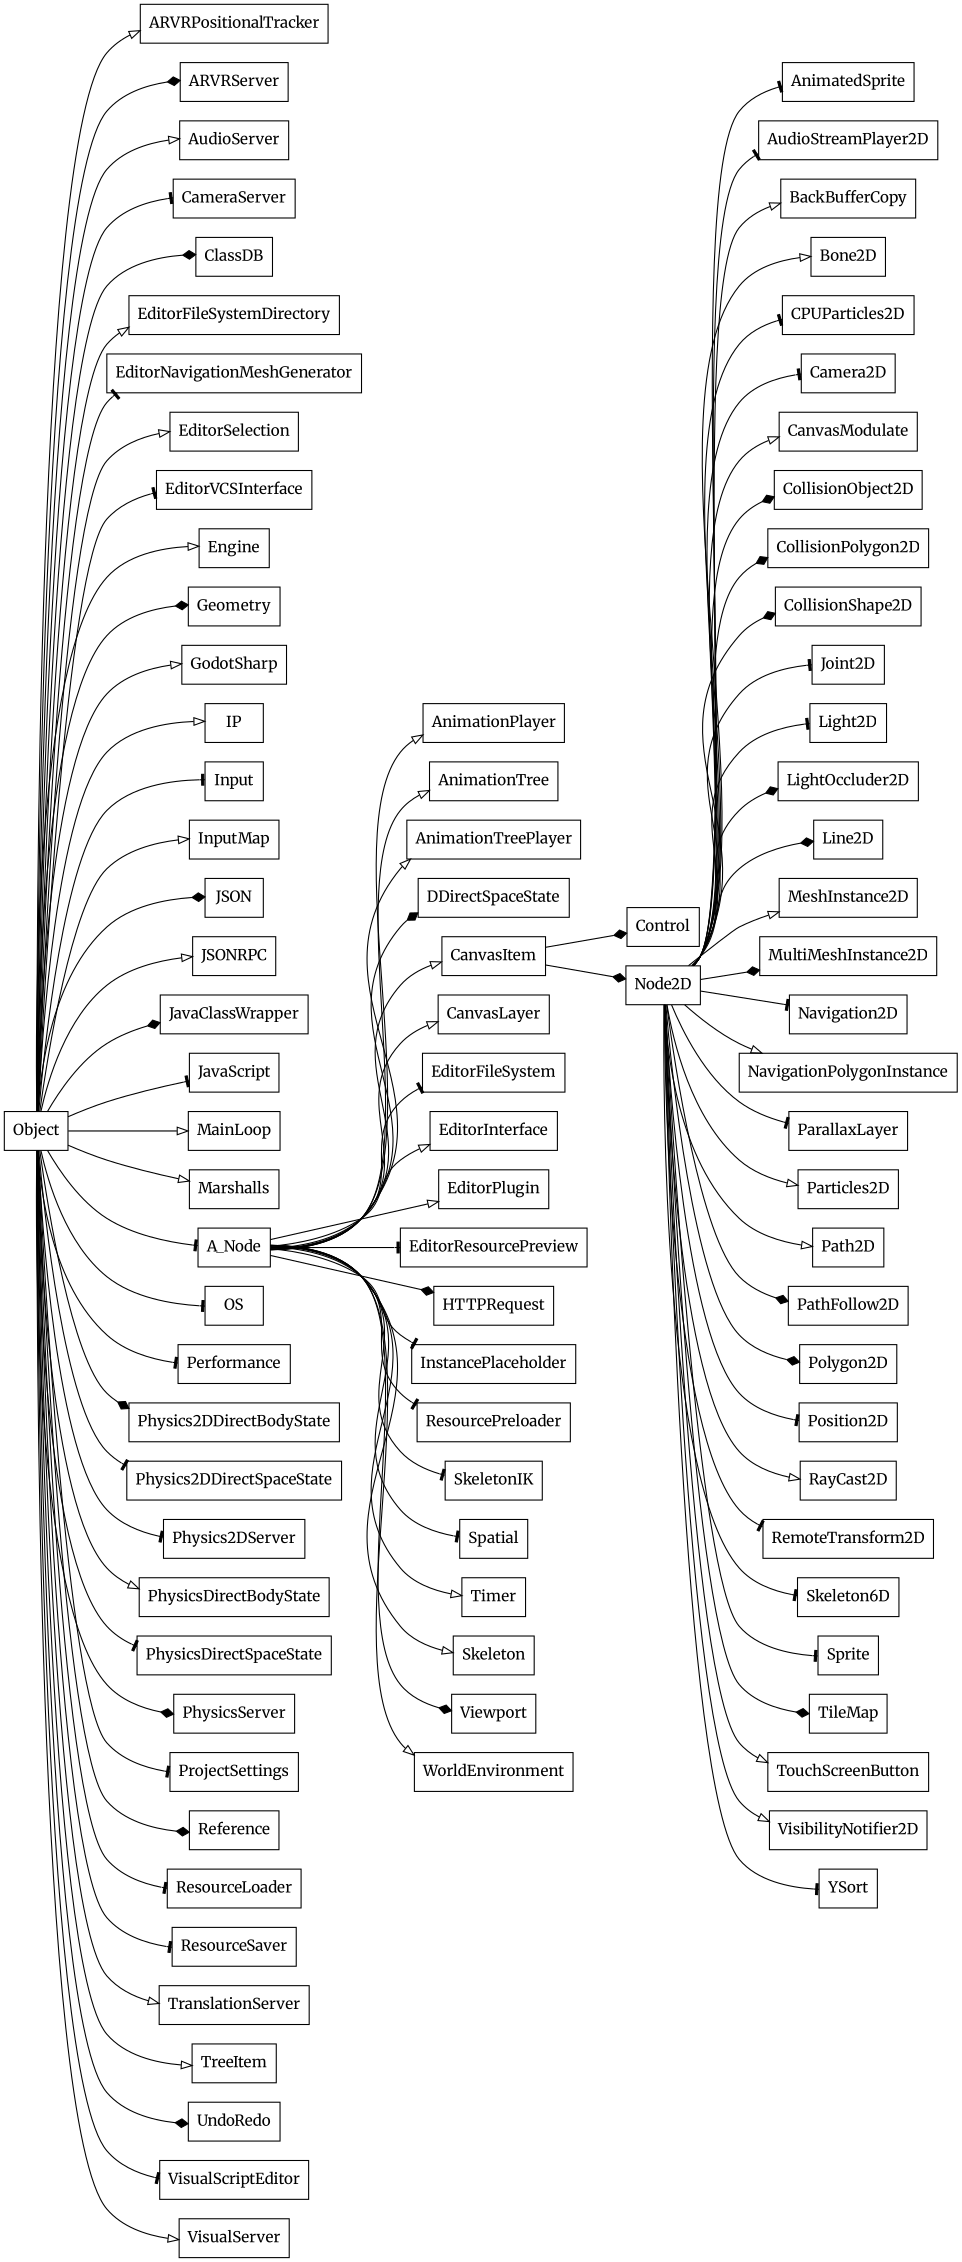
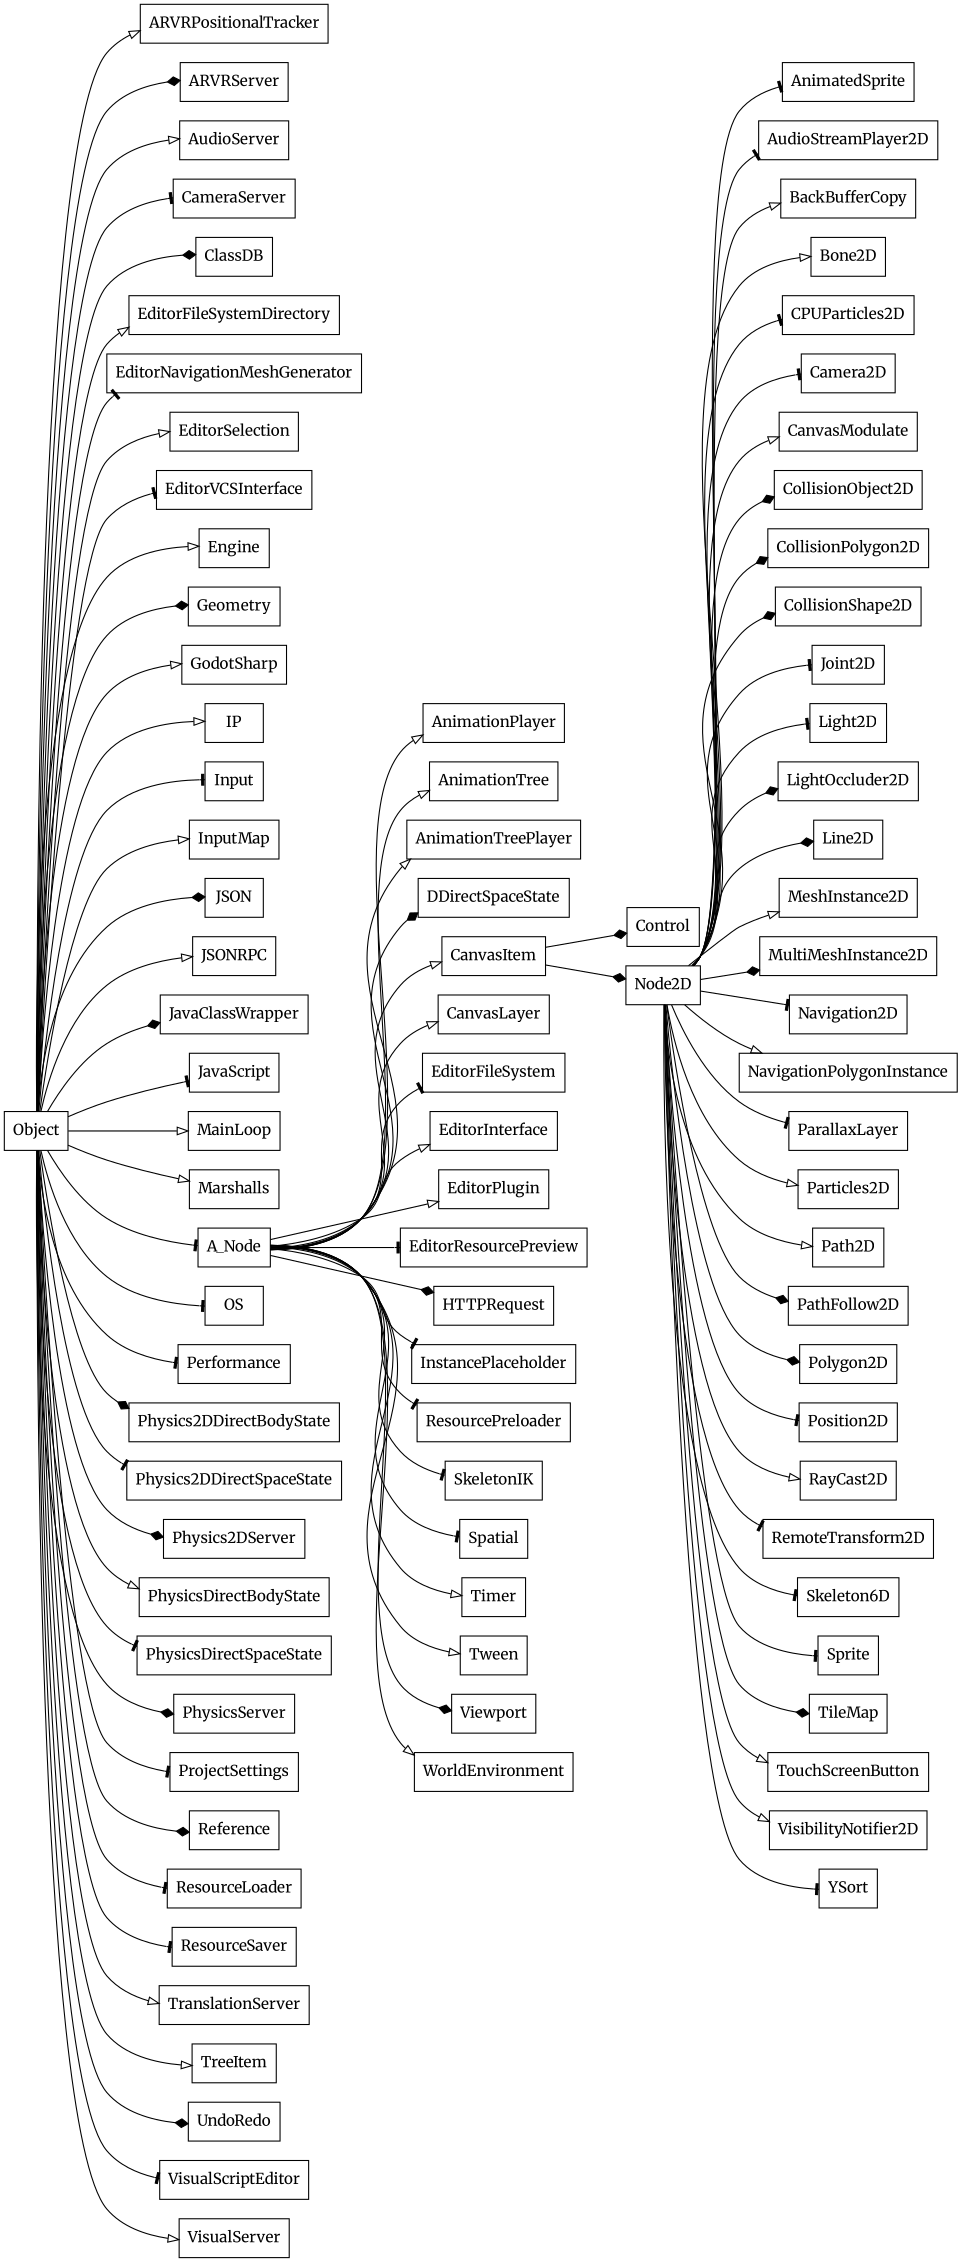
edge "Object" -> "Physics2DServer": arrowhead tee -> diamond
node "Skeleton": label "Skeleton" -> "Tween"
